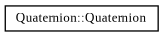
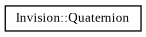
node "Quaternion::Quaternion": label "Quaternion::Quaternion" -> "Invision::Quaternion"
